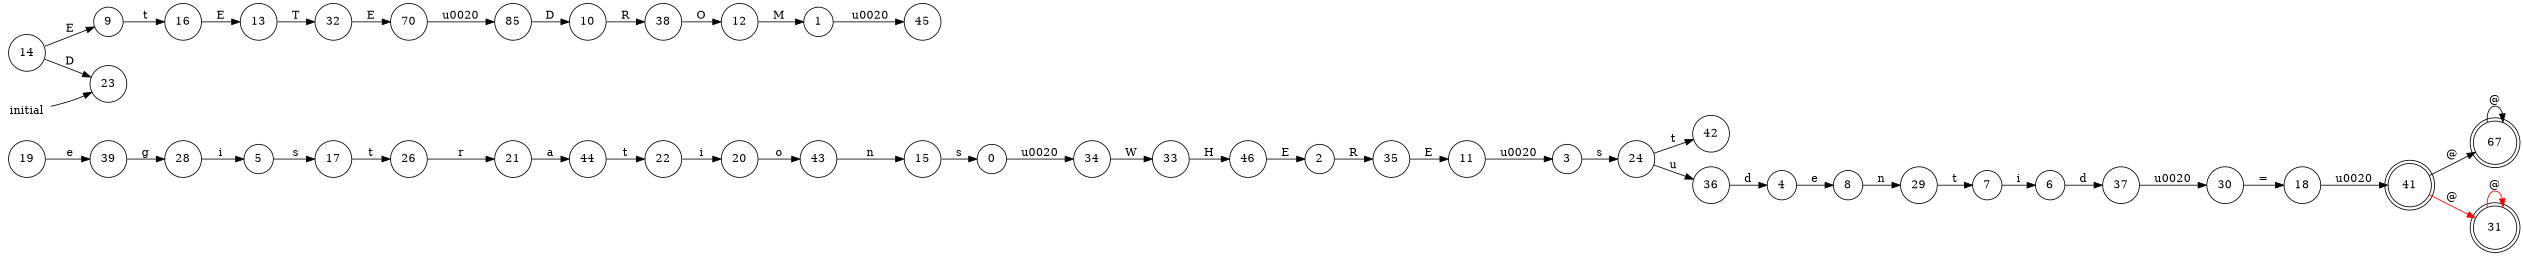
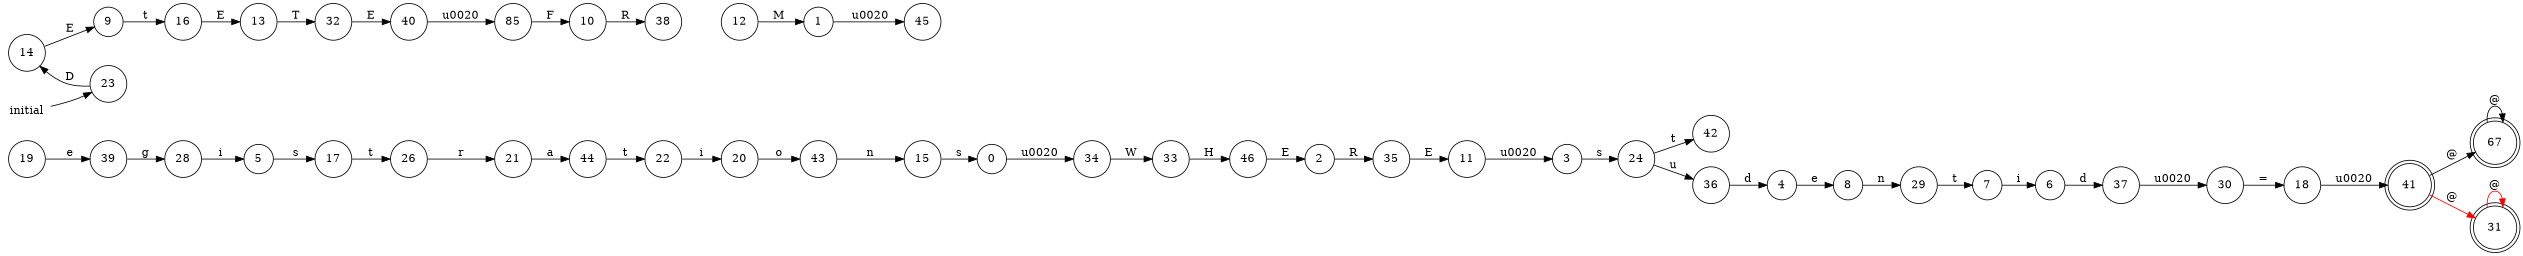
edge "85" -> "10": label "D" -> "F"
node "70": label "70" -> "40"
edge "38" -> "12": removed, label "O"
edge "14" -> "23": reversed
